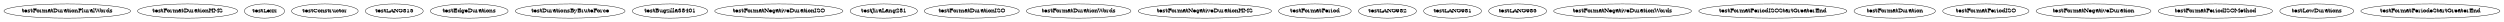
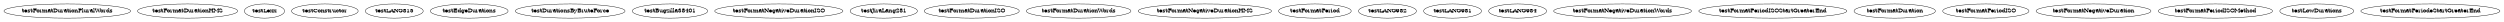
node "testLANG985": label "testLANG985" -> "testLANG984"
